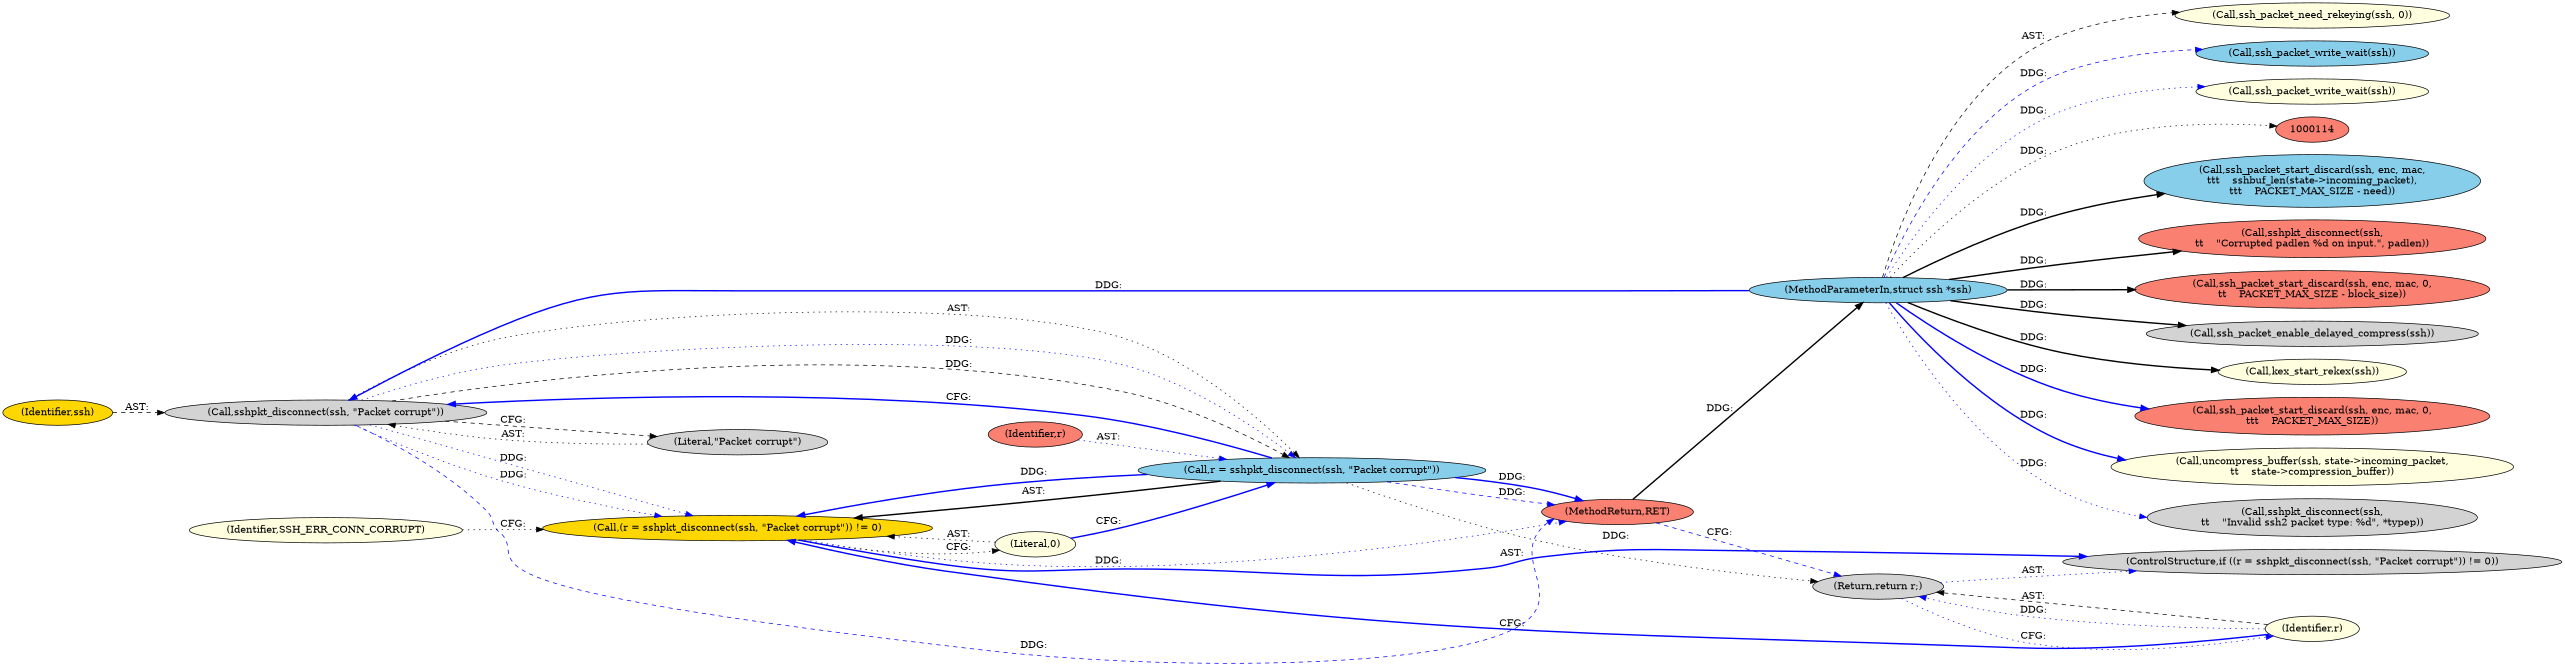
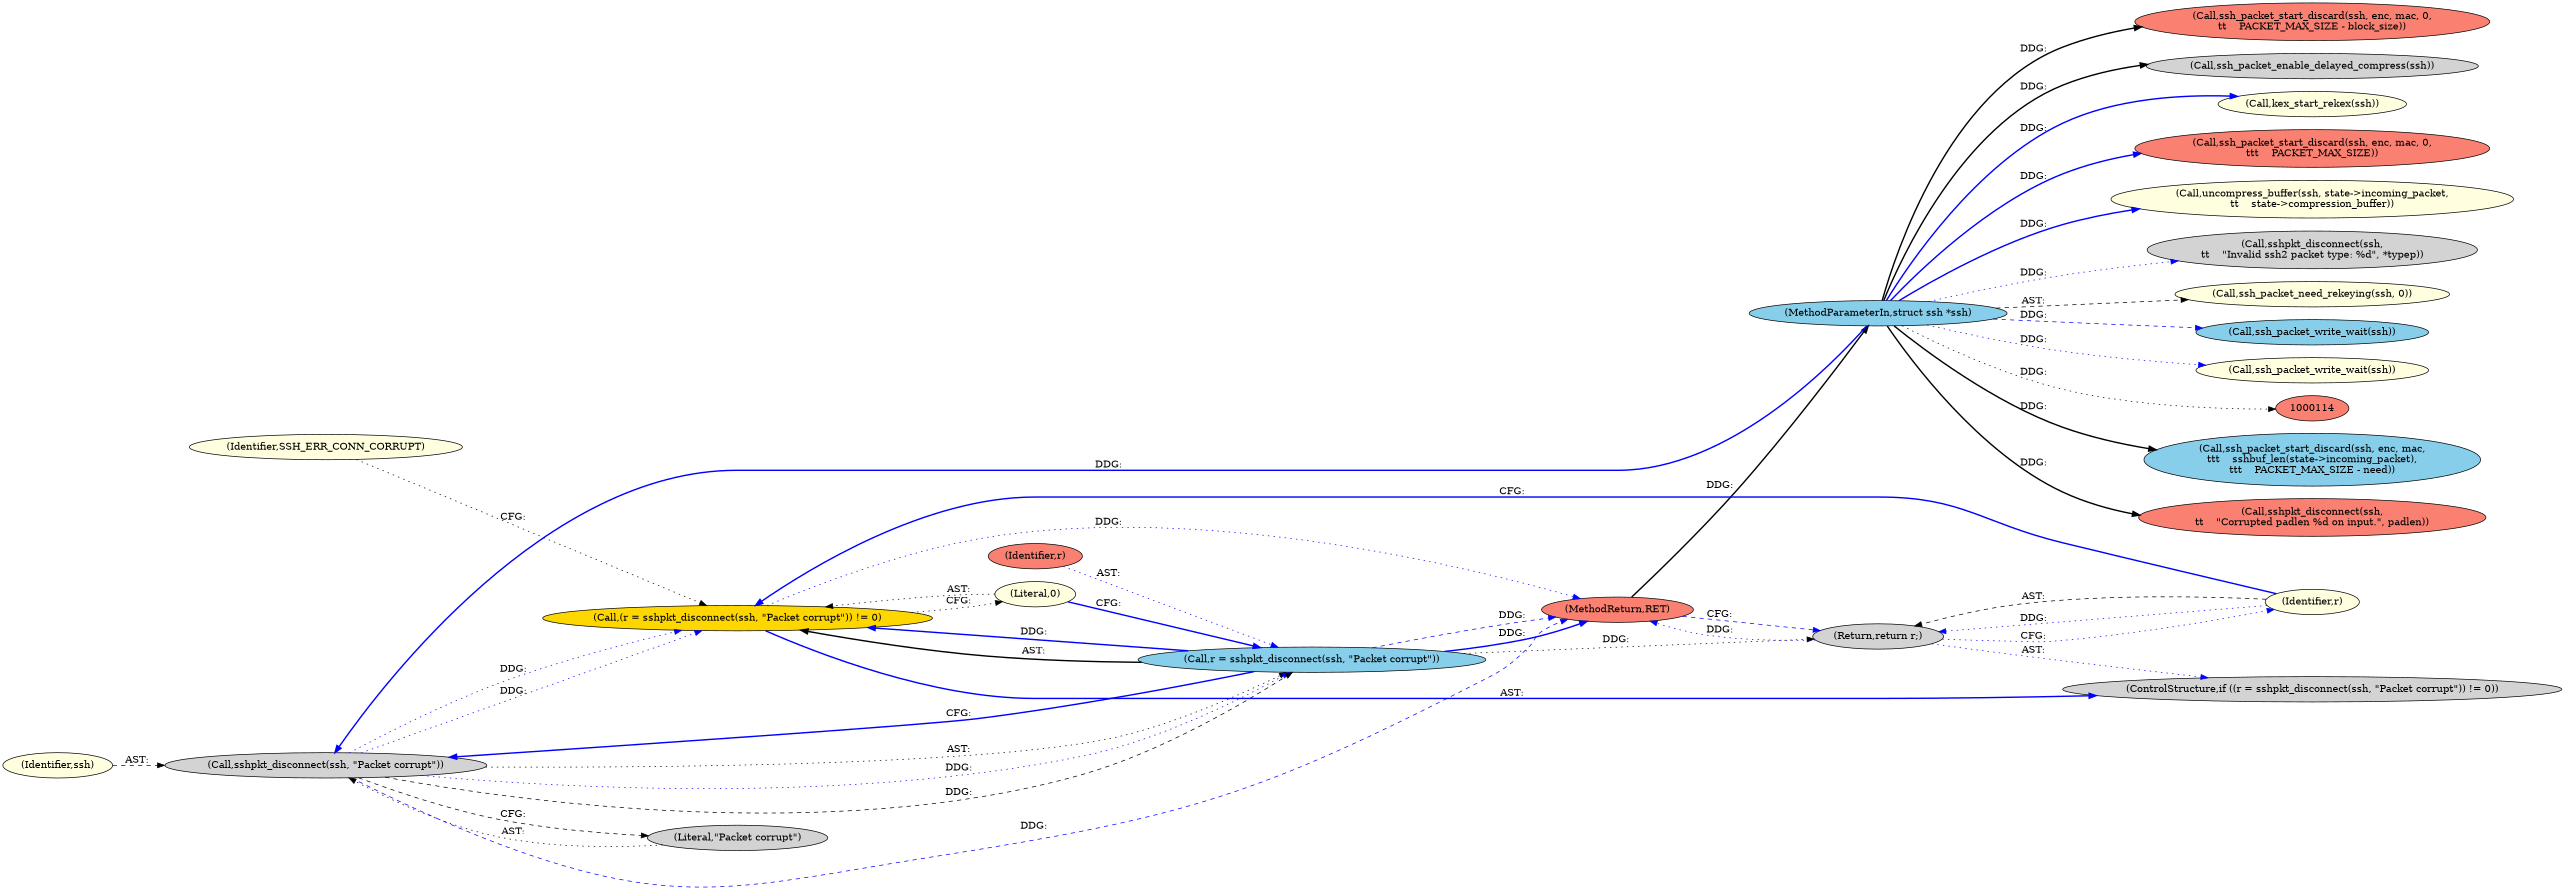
edge "(MethodParameterIn,struct ssh *ssh)" -> "(Call,kex_start_rekex(ssh))": color black -> blue
node "(Identifier,ssh)": fillcolor gold -> lightyellow
edge "(Return,return r;)" -> "(MethodReturn,RET)": added, label "DDG:"
